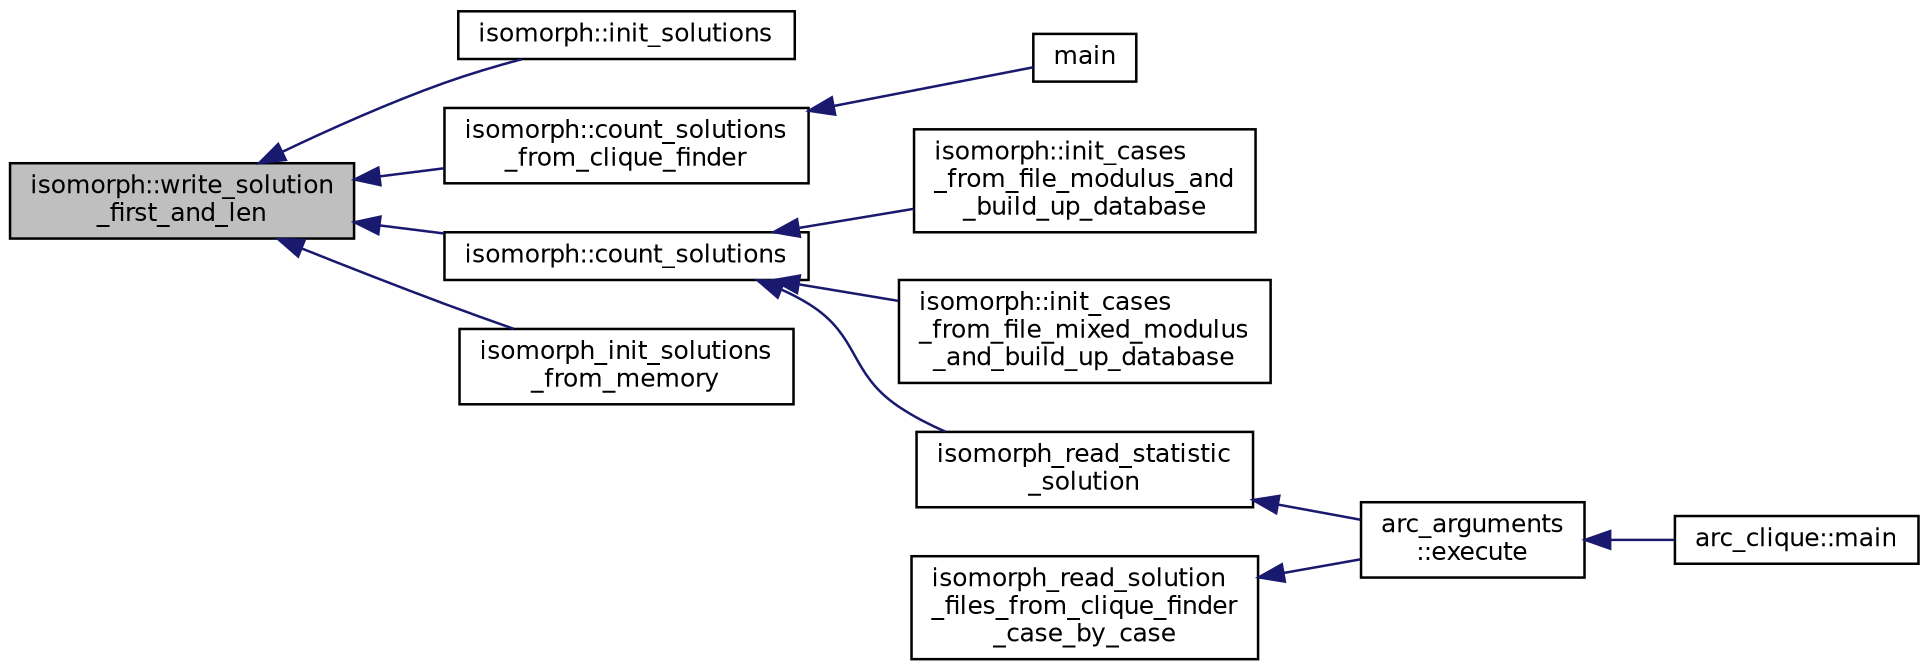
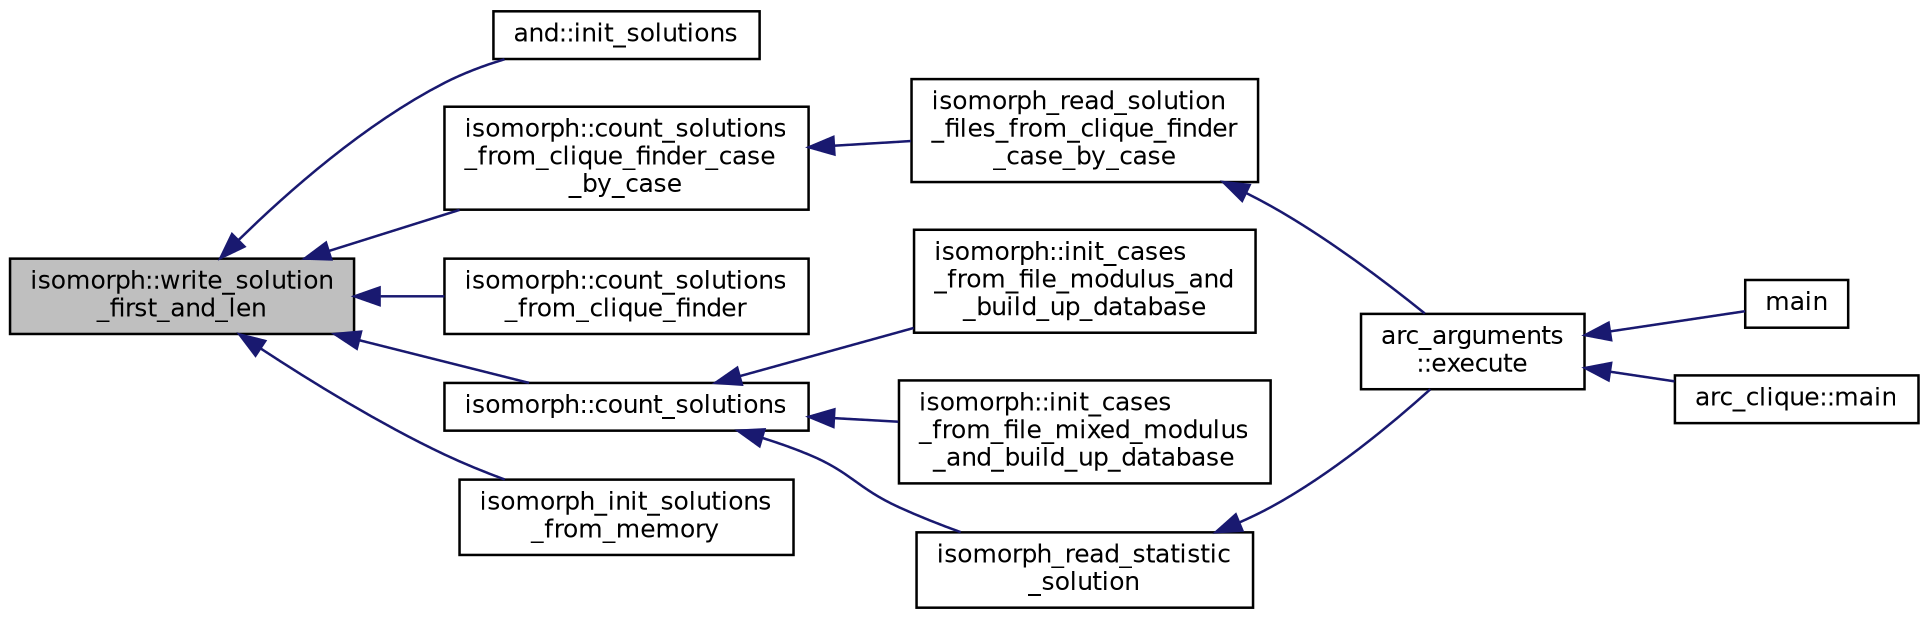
node "isomorph::init_solutions": label "isomorph::init_solutions" -> "and::init_solutions"
edge "main" -> "isomorph::count_solutions _from_clique_finder": now "main" -> "arc_arguments ::execute"
node "isomorph::count_solutions _from_clique_finder_case _by_case": added
